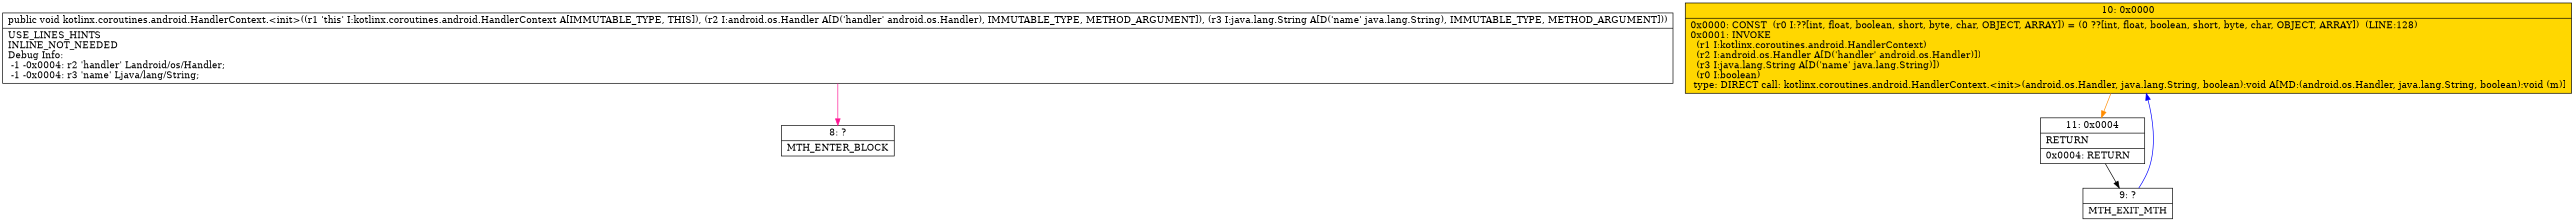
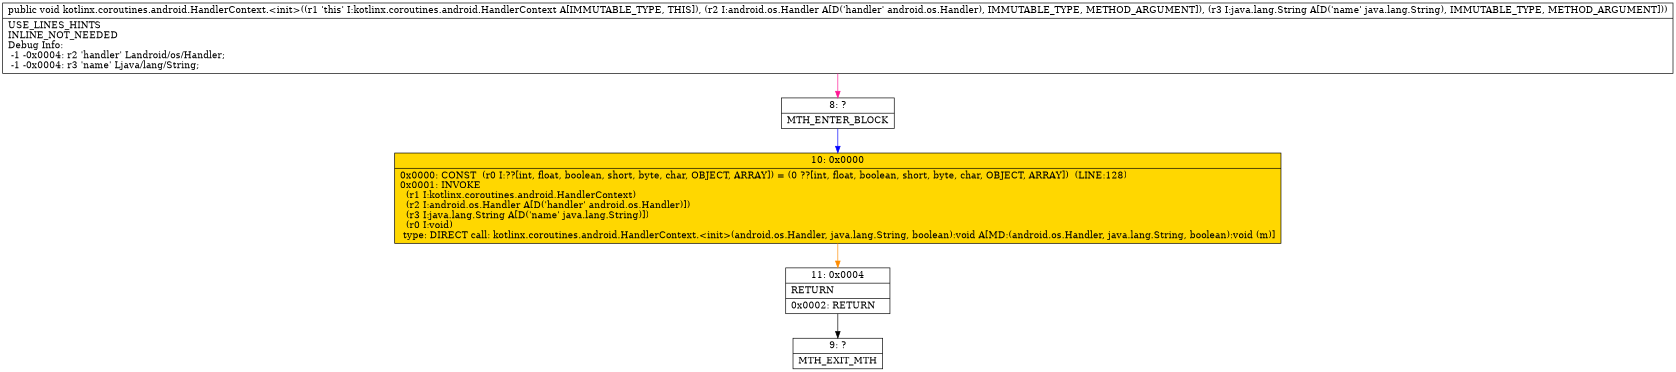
node "10: 0x0000": text "(r0 I:boolean)" -> "(r0 I:void)"
edge "9: ?" -> "10: 0x0000": now "8: ?" -> "10: 0x0000"
node "11: 0x0004": text "0x0004: RETURN" -> "0x0002: RETURN"
